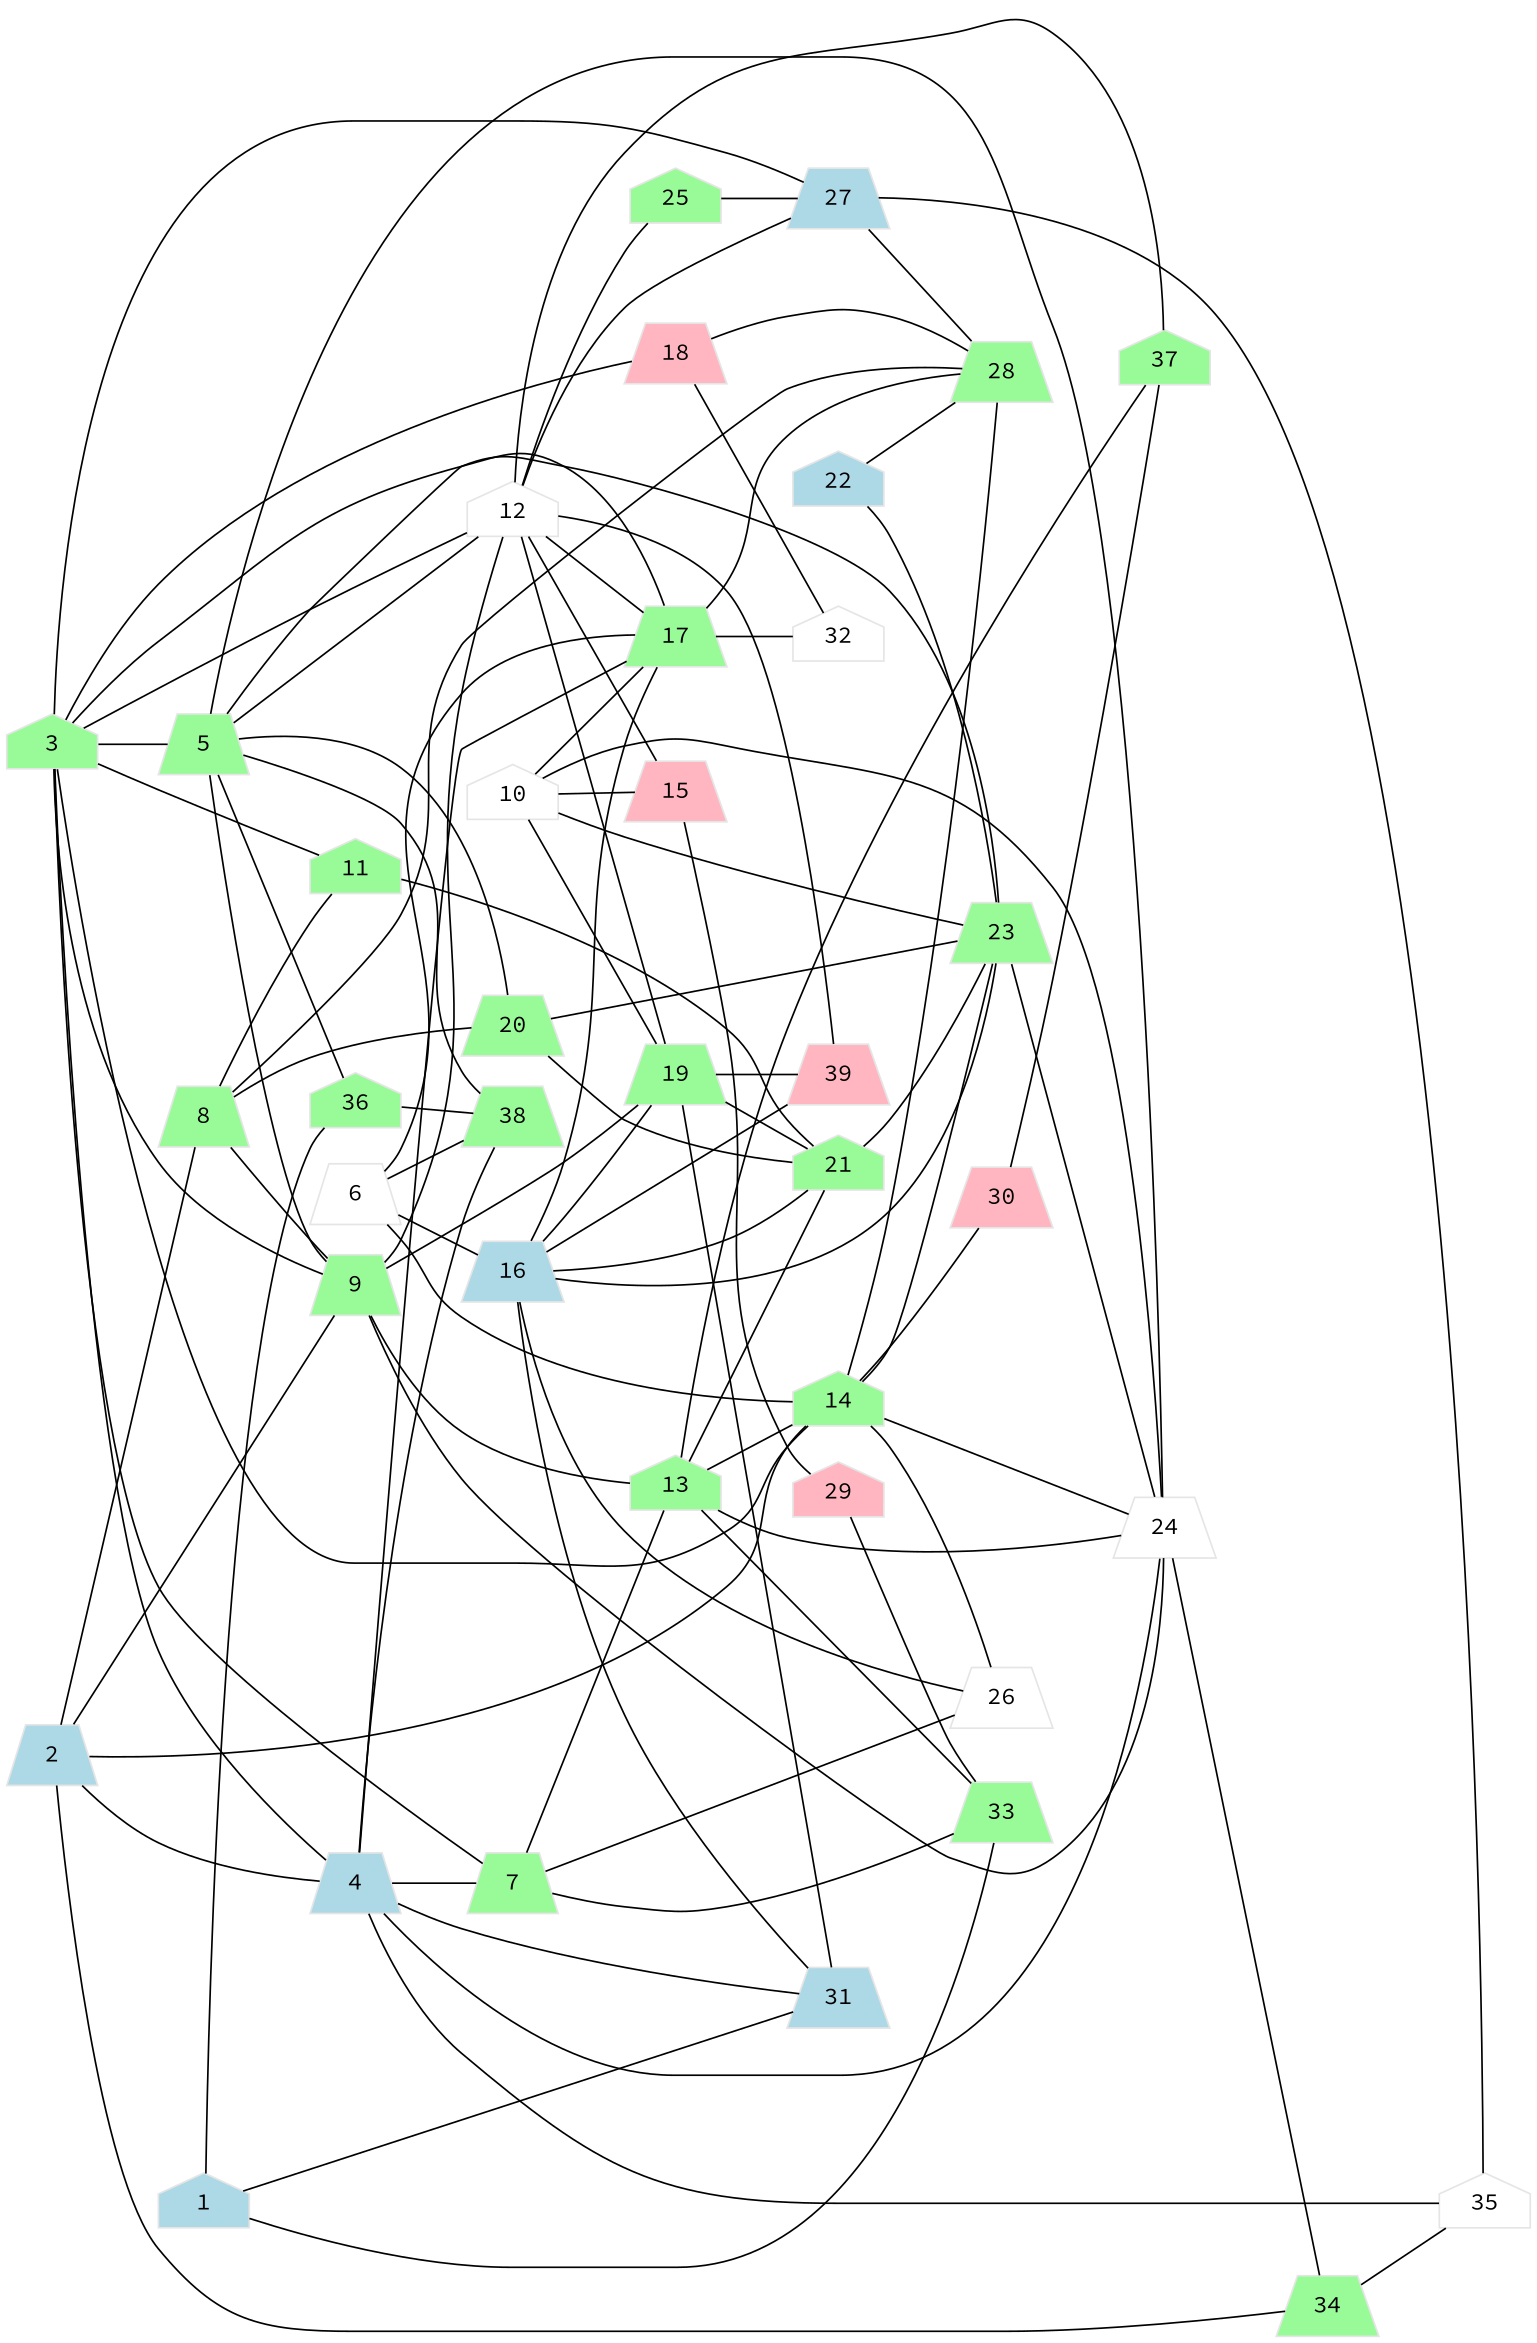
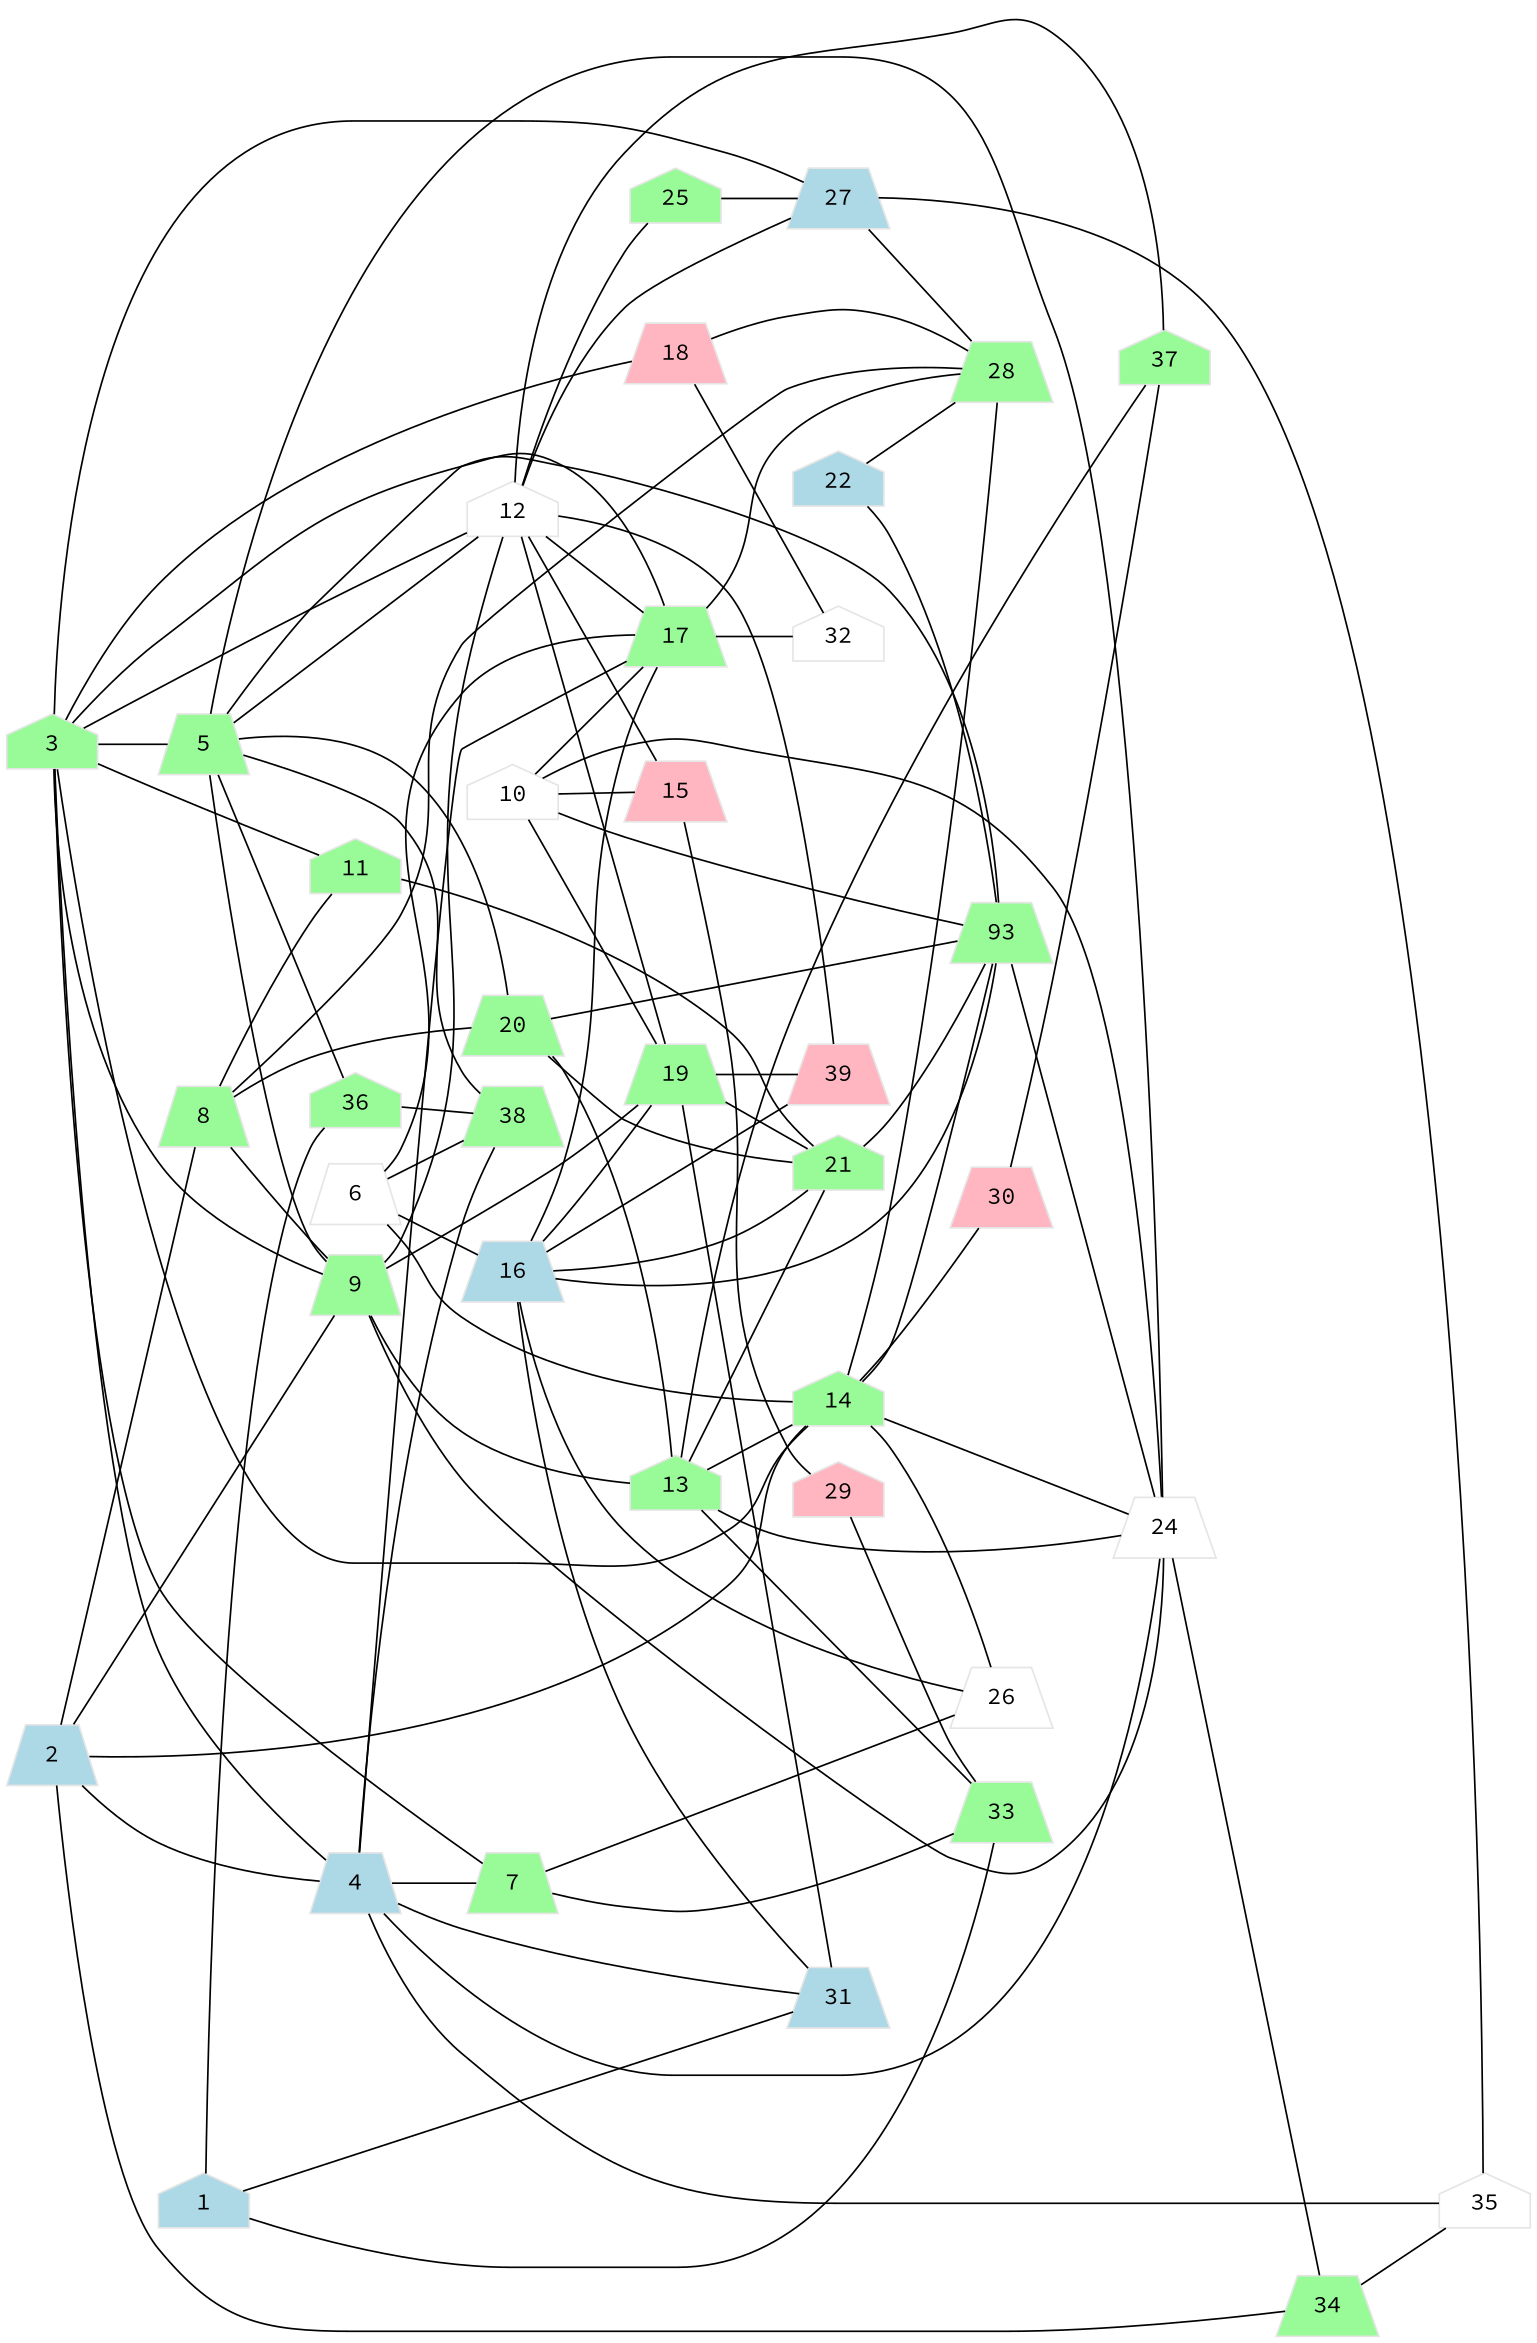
node "23": label "23" -> "93"
edge "13" -- "7": now "13" -- "20"
